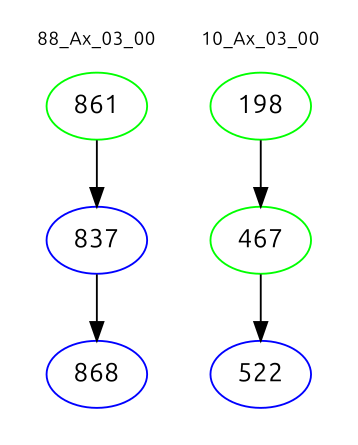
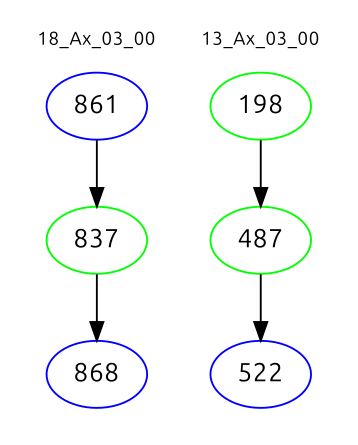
cluster "88_Ax_03_00": label "88_Ax_03_00" -> "18_Ax_03_00"
cluster "10_Ax_03_00": label "10_Ax_03_00" -> "13_Ax_03_00"
node "861": color green -> blue
node "837": color blue -> green
node "467": label "467" -> "487"
